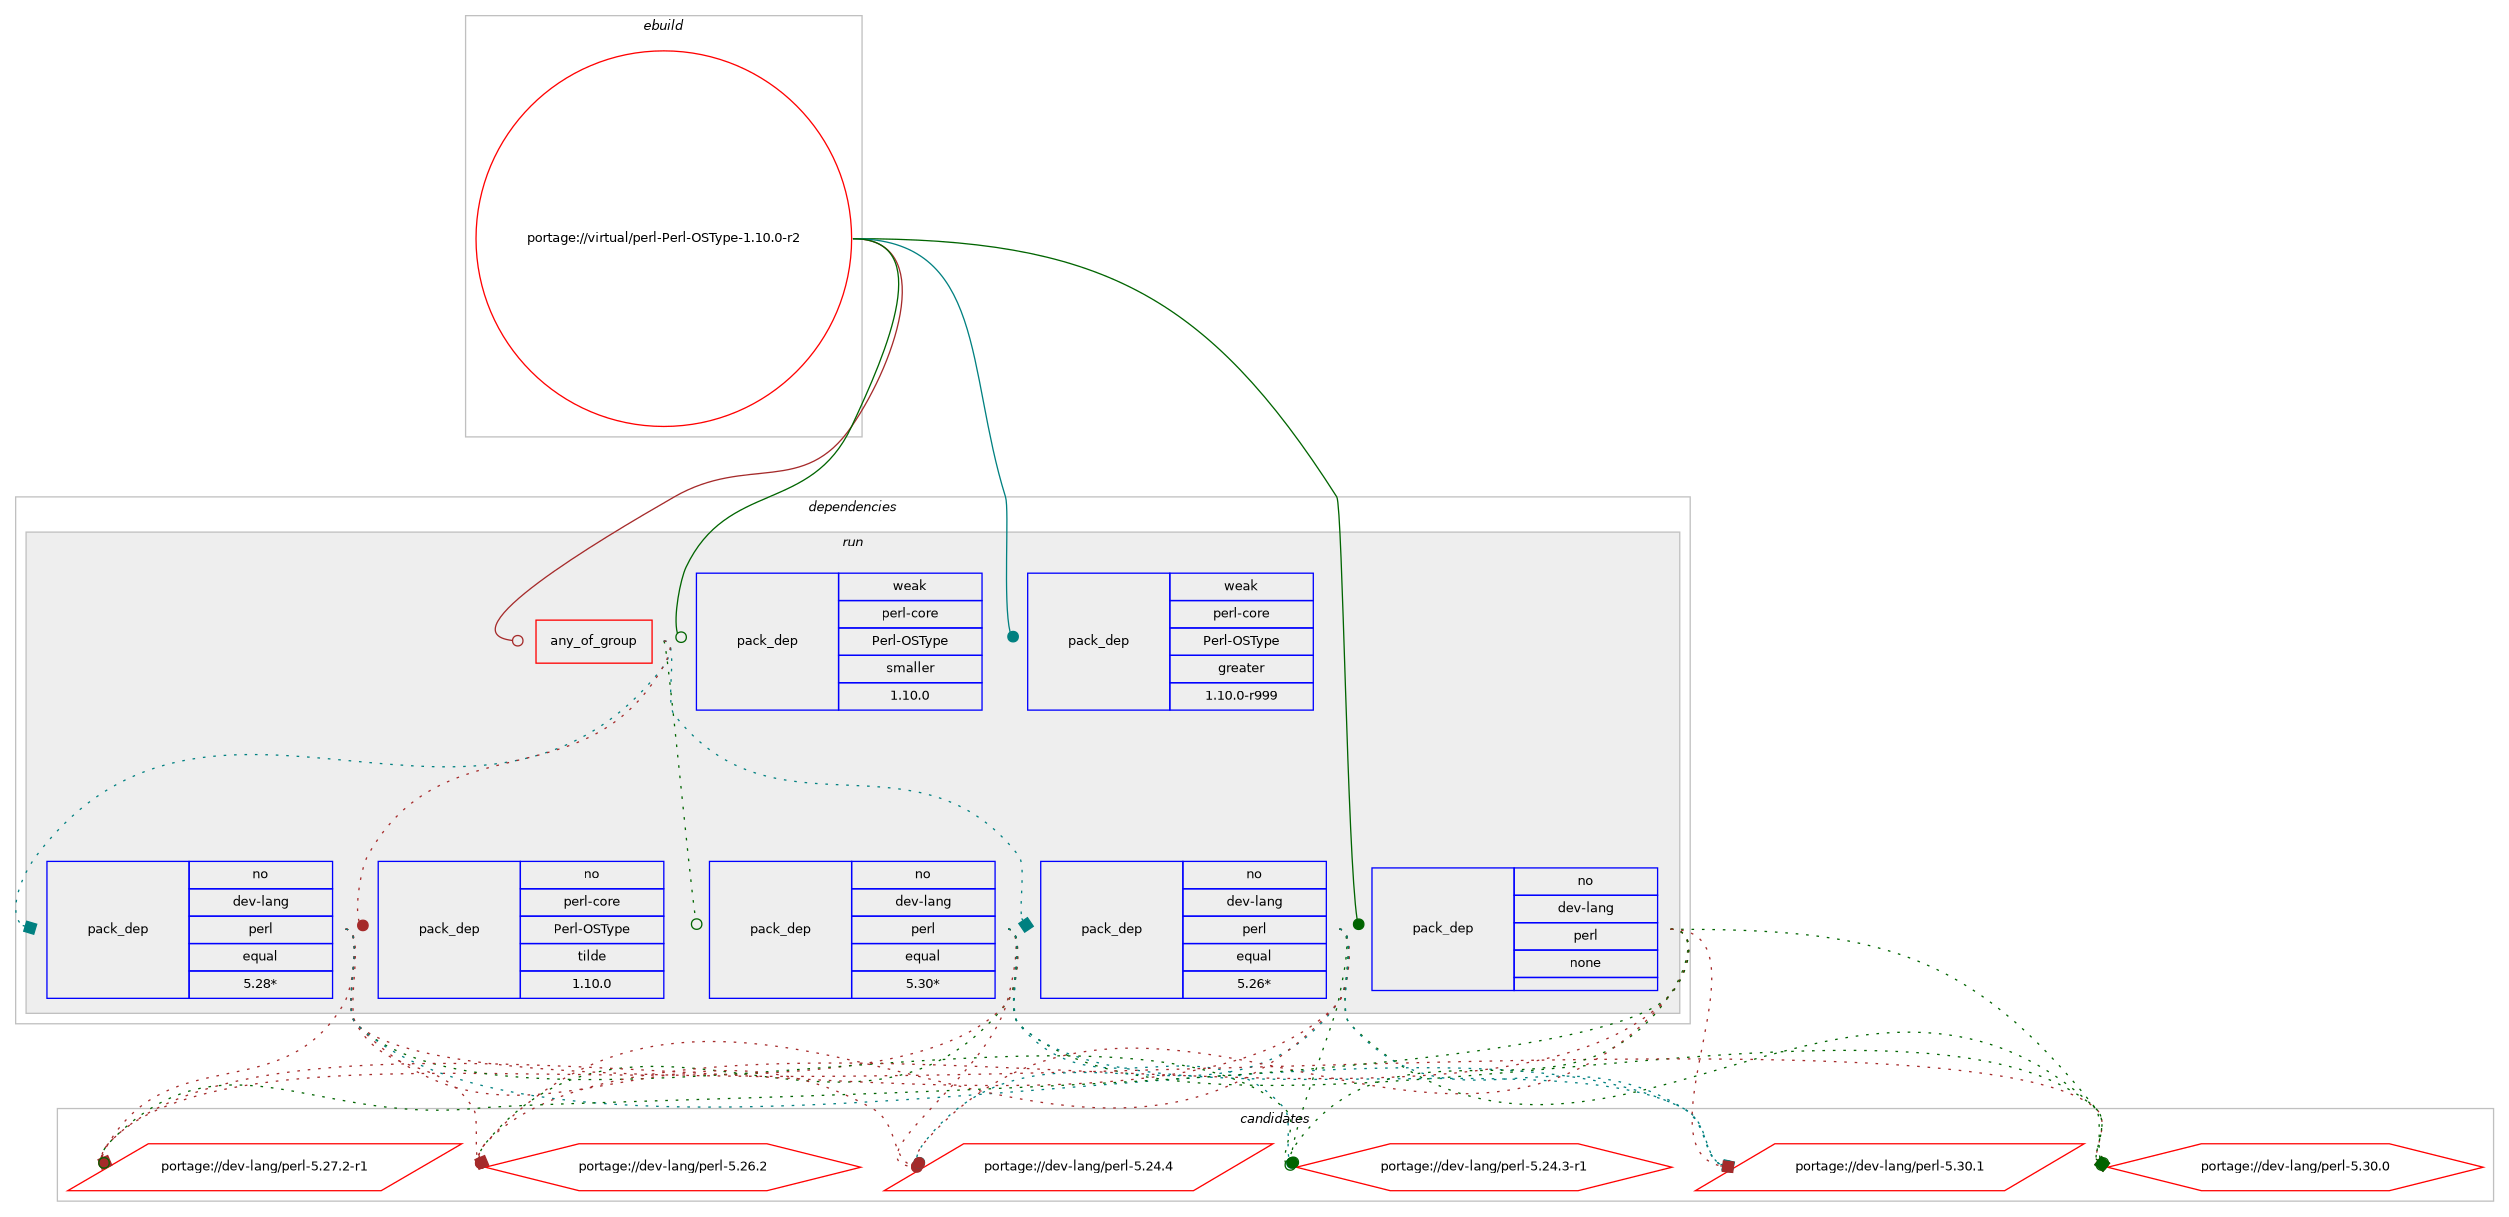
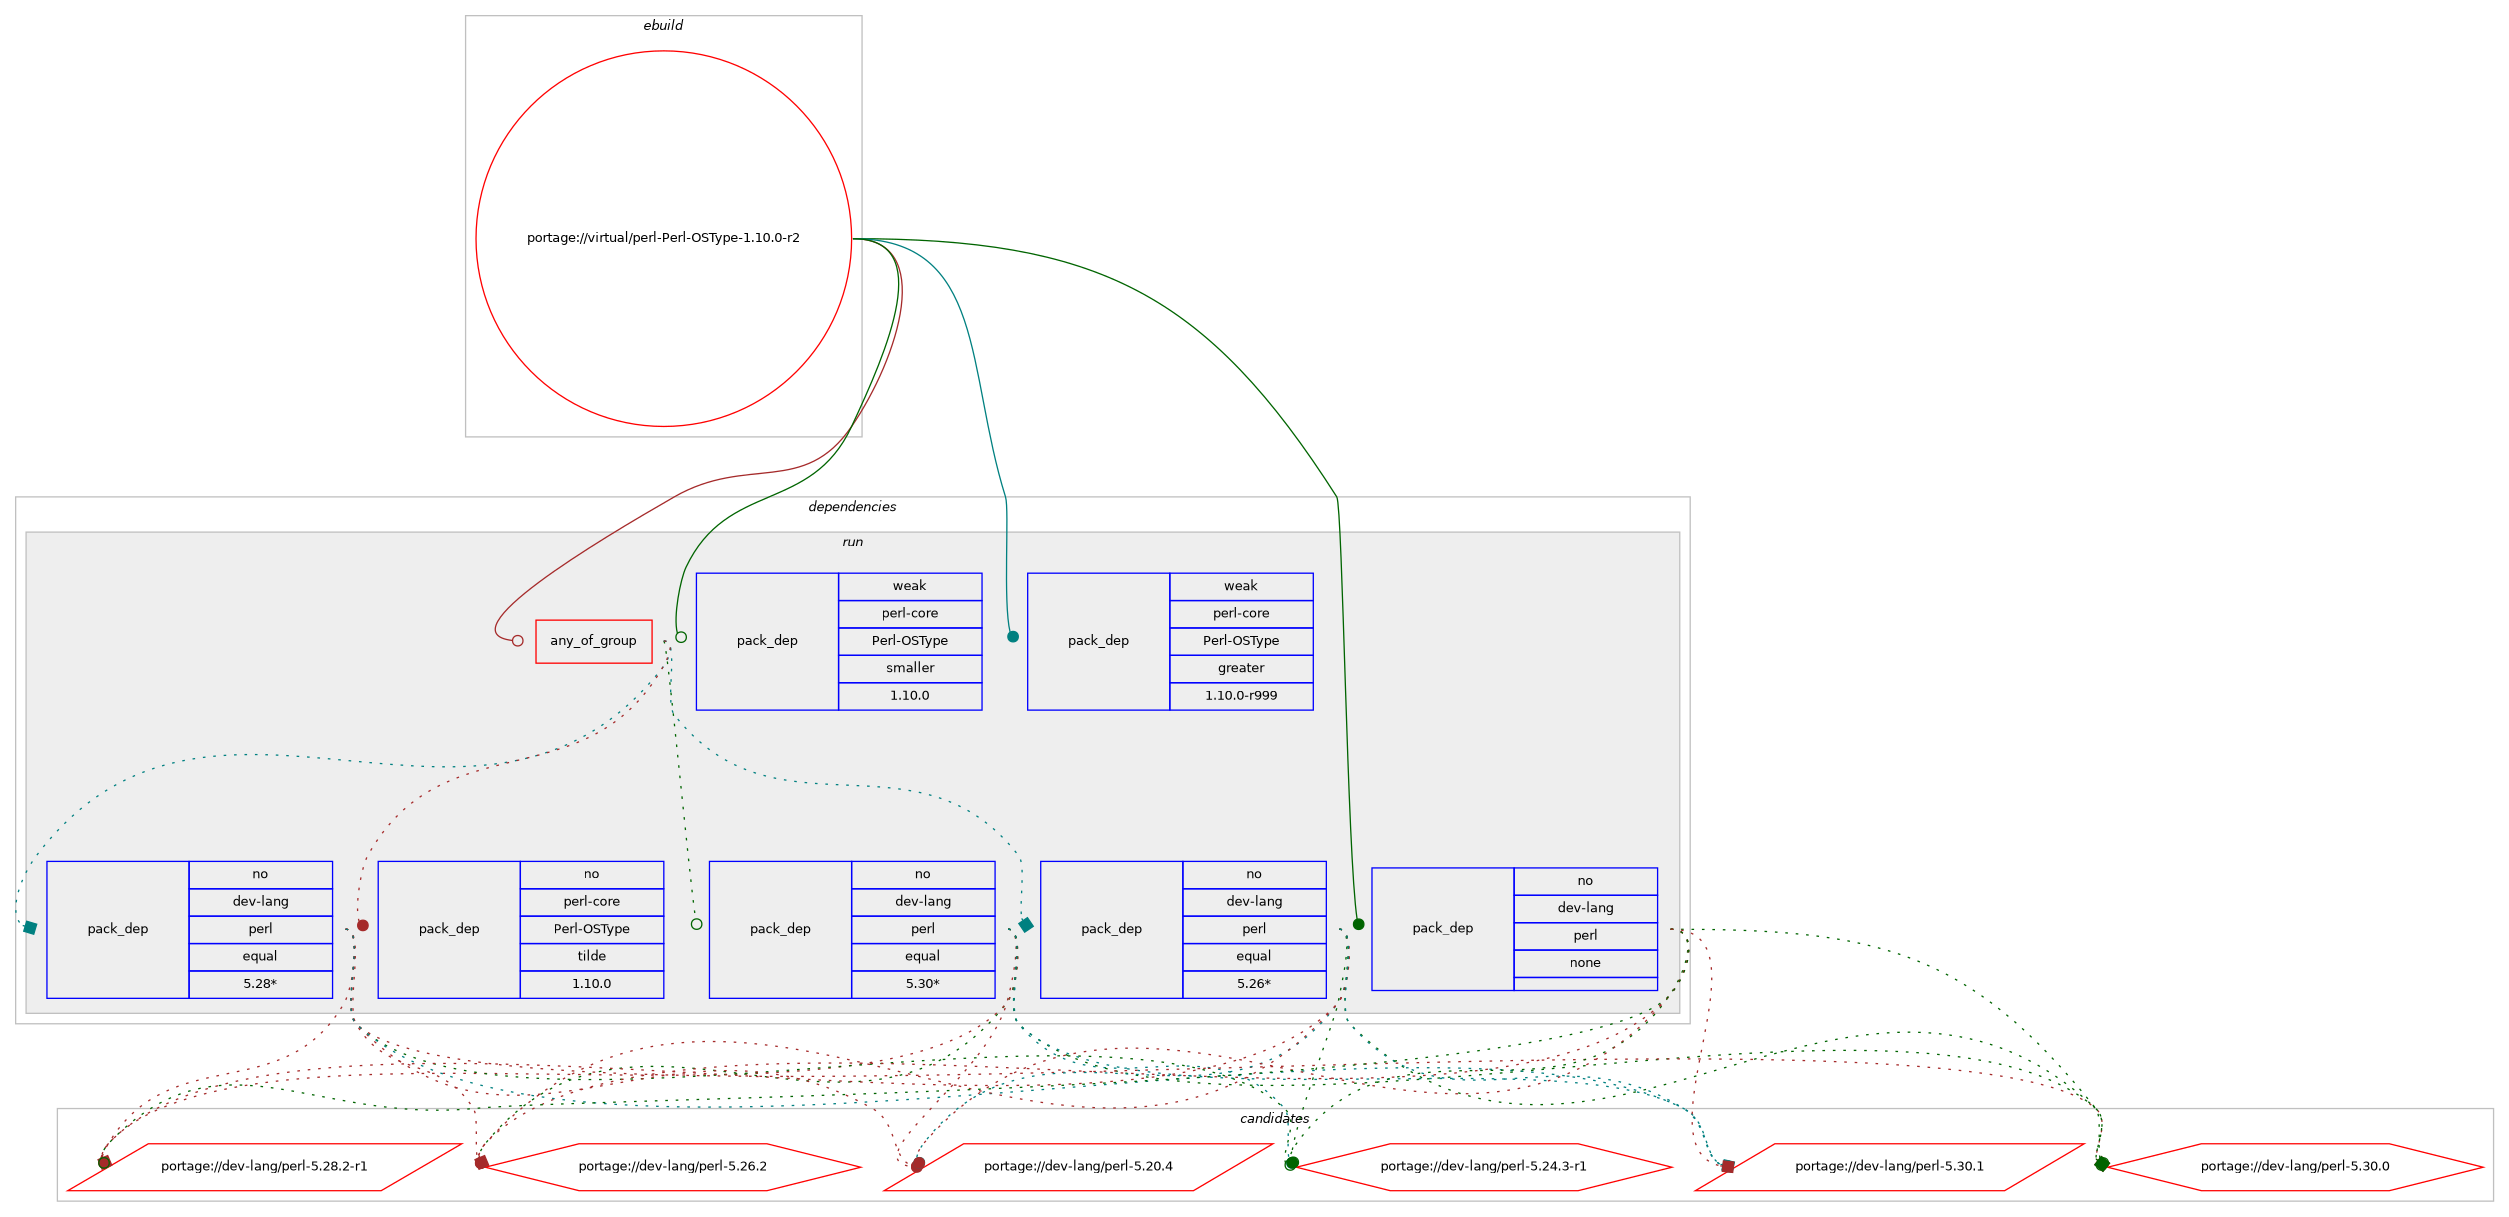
node "portage://dev-lang/perl-5.27.2-r1": label "portage://dev-lang/perl-5.27.2-r1" -> "portage://dev-lang/perl-5.28.2-r1"
node "portage://dev-lang/perl-5.24.4": label "portage://dev-lang/perl-5.24.4" -> "portage://dev-lang/perl-5.20.4"
